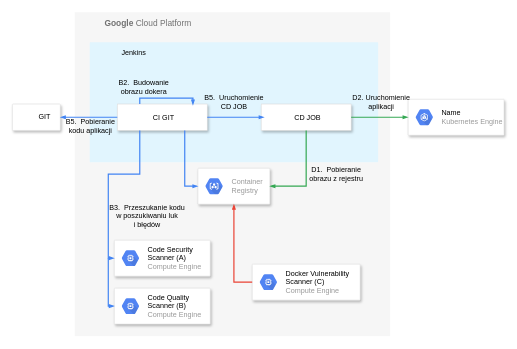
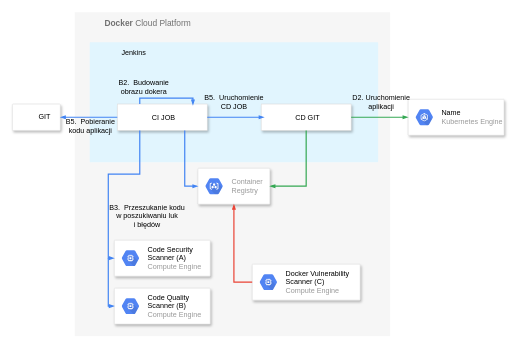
node "Google Cloud Platform": label "Google Cloud Platform" -> "Docker Cloud Platform"
node "CI GIT": label "CI GIT" -> "CI JOB"
node "CD JOB": label "CD JOB" -> "CD GIT"
node "D1. Pobieranie obrazu z rejestru": removed
